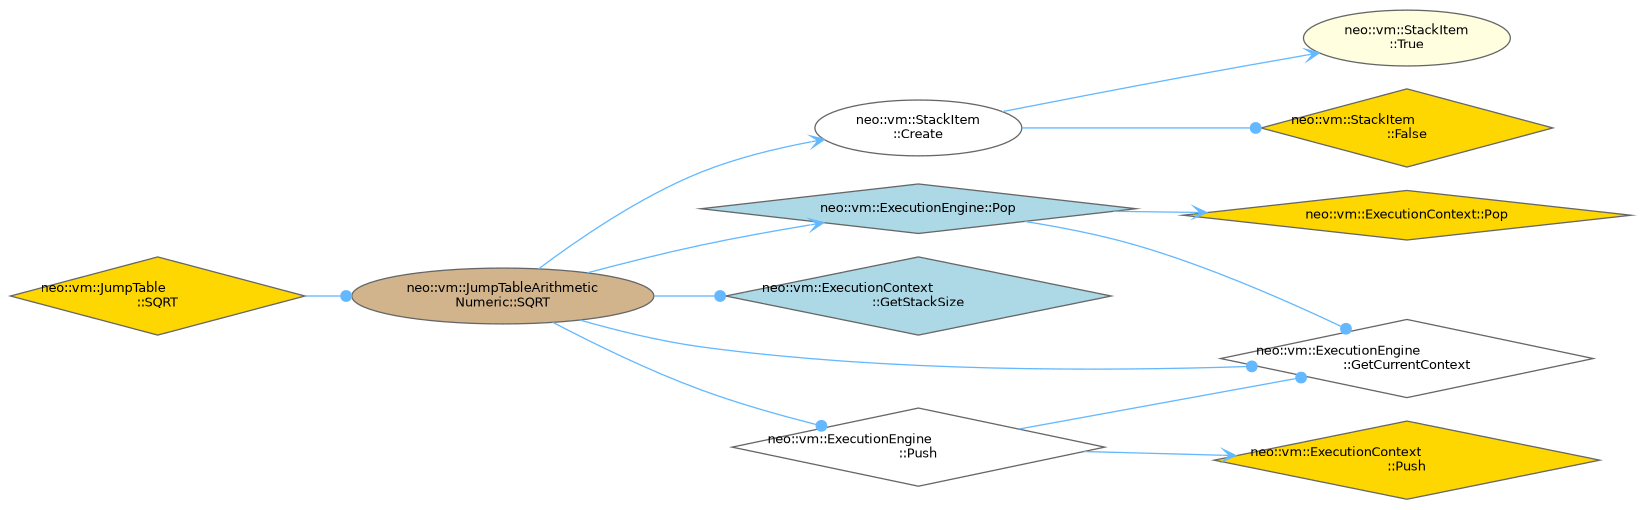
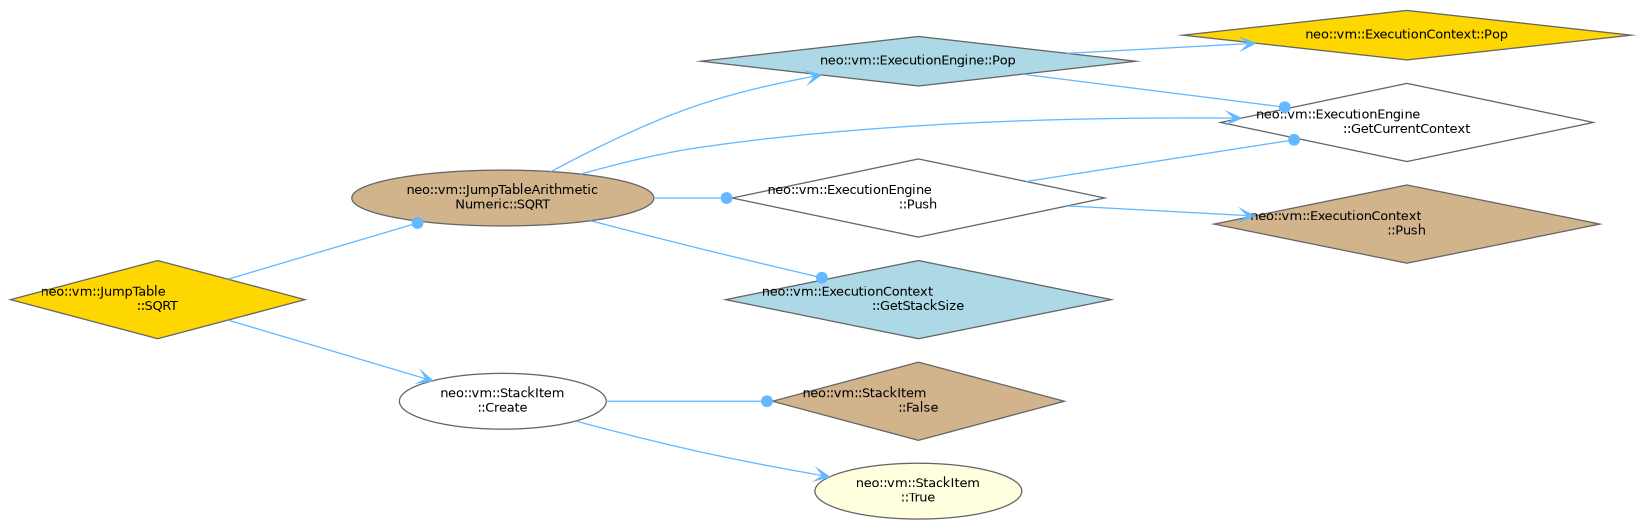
node "neo::vm::StackItem ::False": fillcolor gold -> tan
edge "neo::vm::JumpTableArithmetic Numeric::SQRT" -> "neo::vm::StackItem ::Create": now "neo::vm::JumpTable ::SQRT" -> "neo::vm::StackItem ::Create"
edge "neo::vm::JumpTableArithmetic Numeric::SQRT" -> "neo::vm::ExecutionEngine ::GetCurrentContext": arrowhead dot -> vee
node "neo::vm::ExecutionContext ::Push": fillcolor gold -> tan
